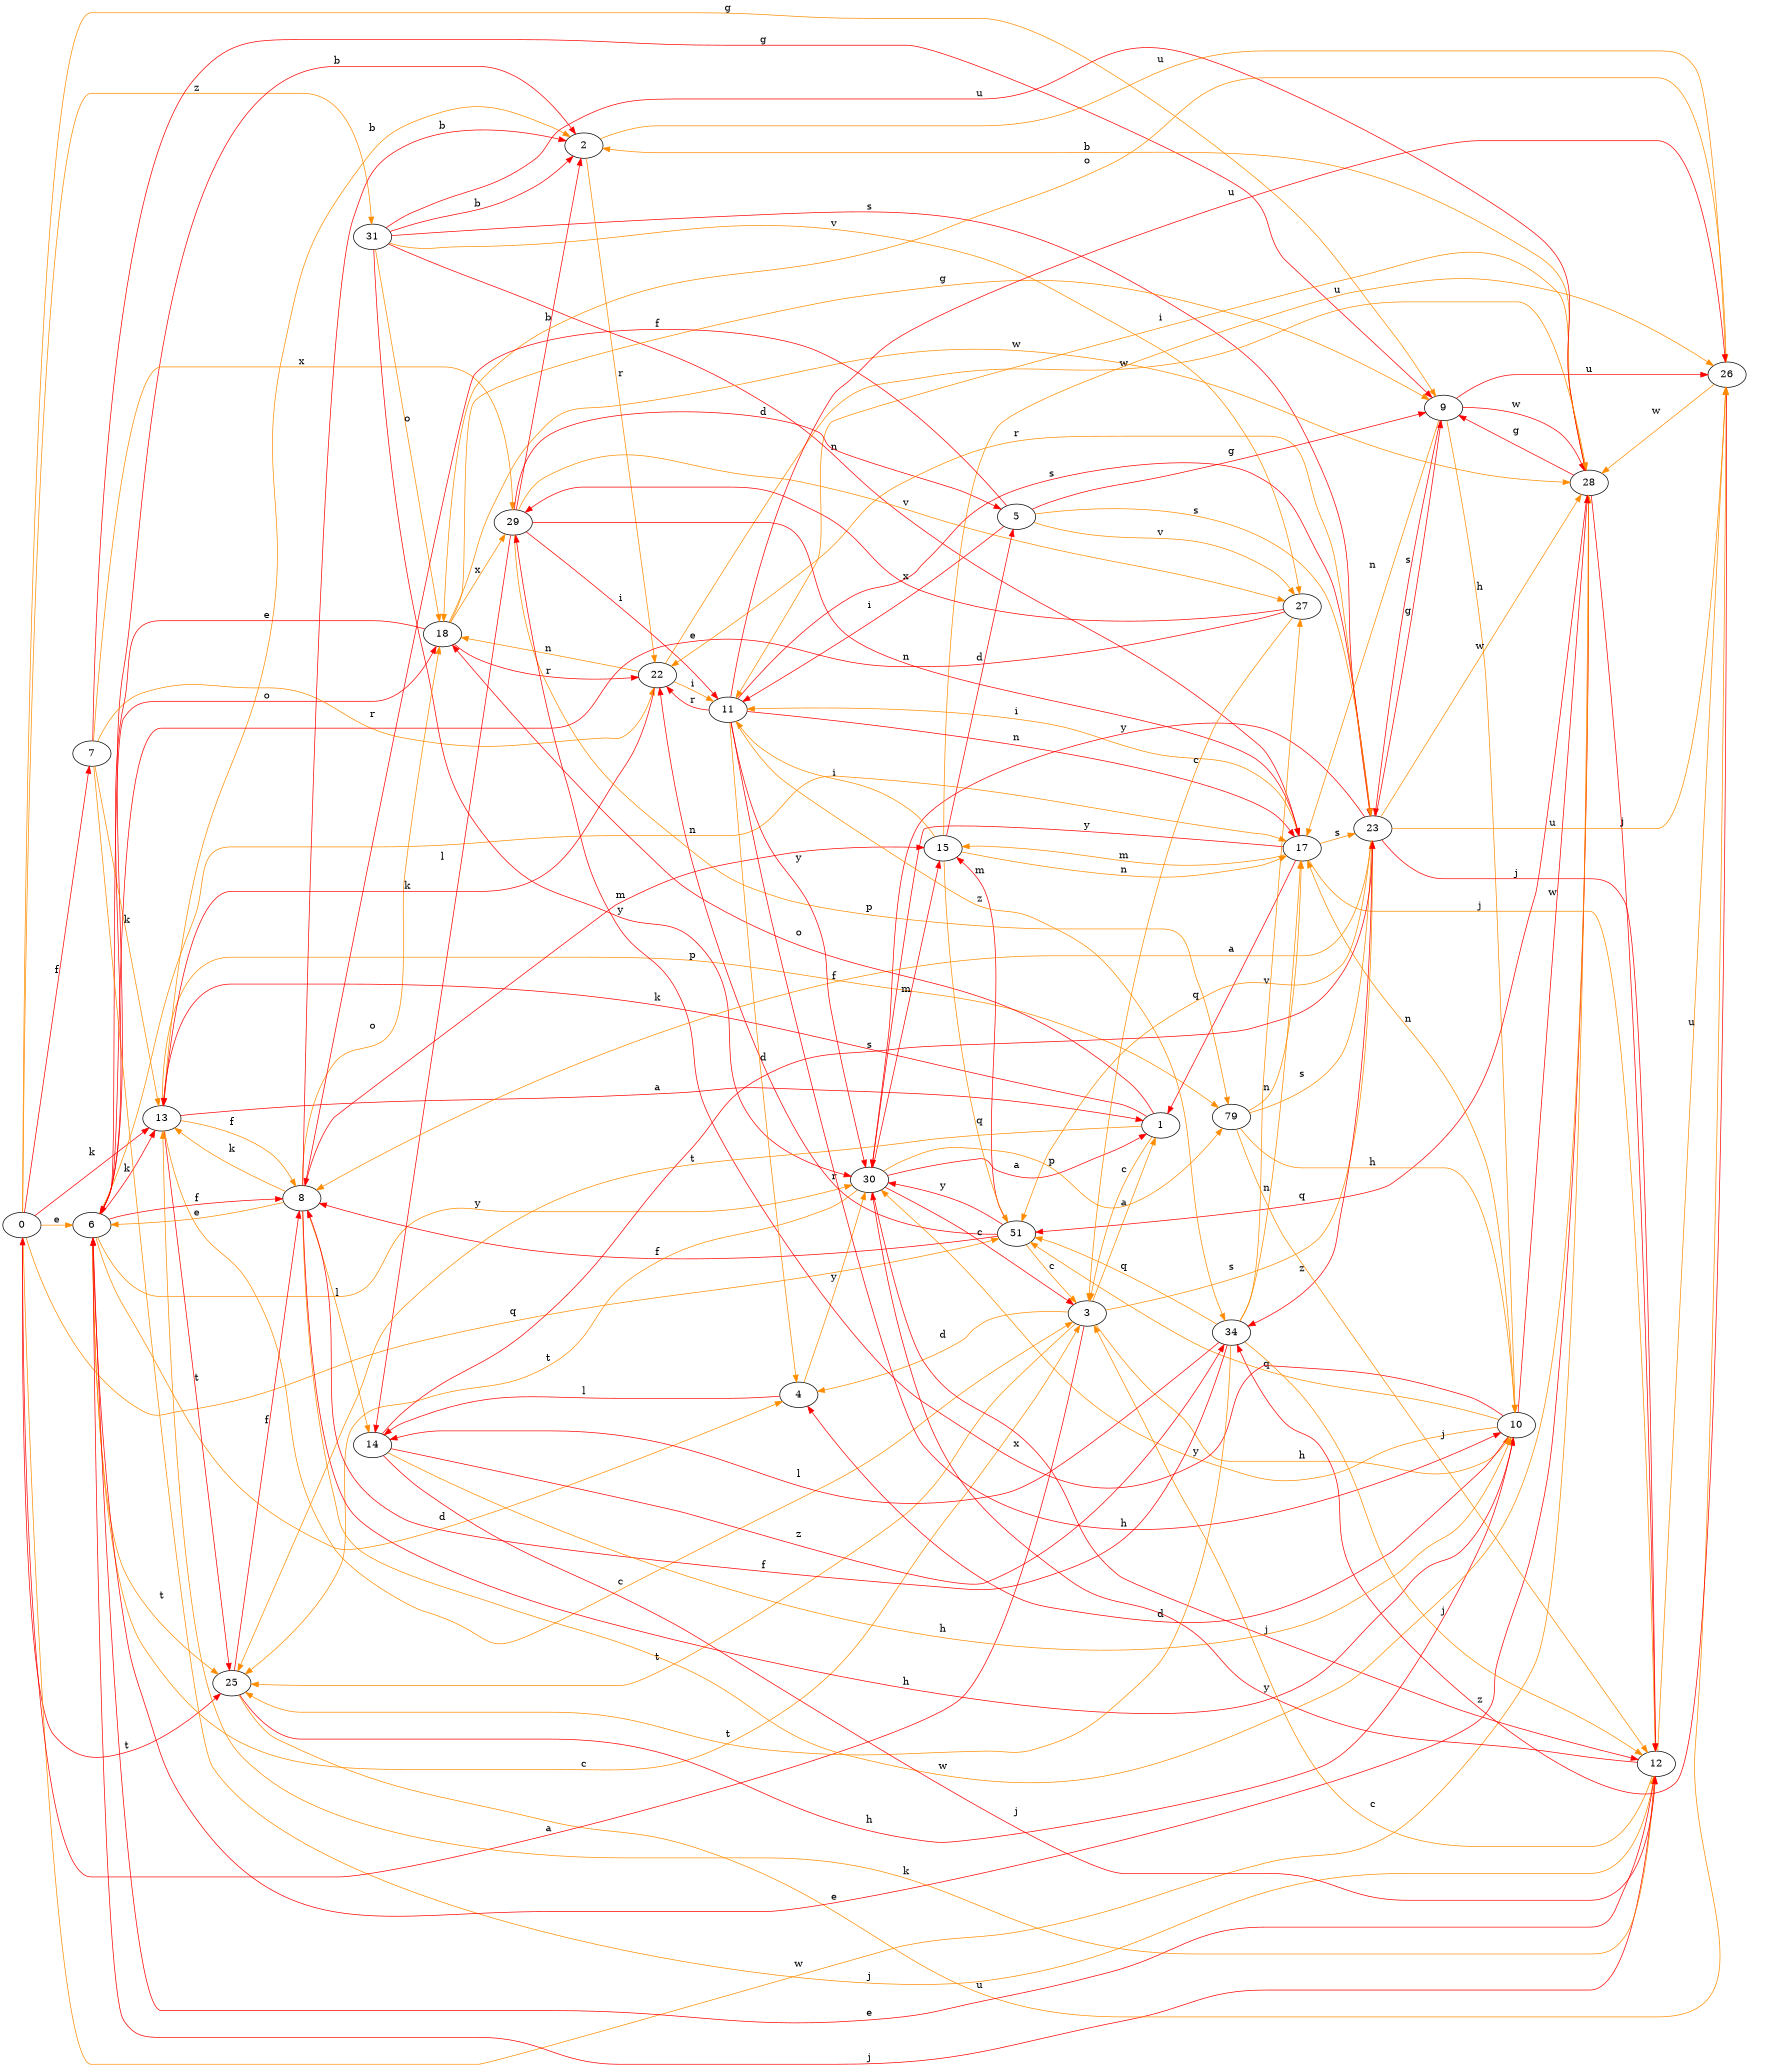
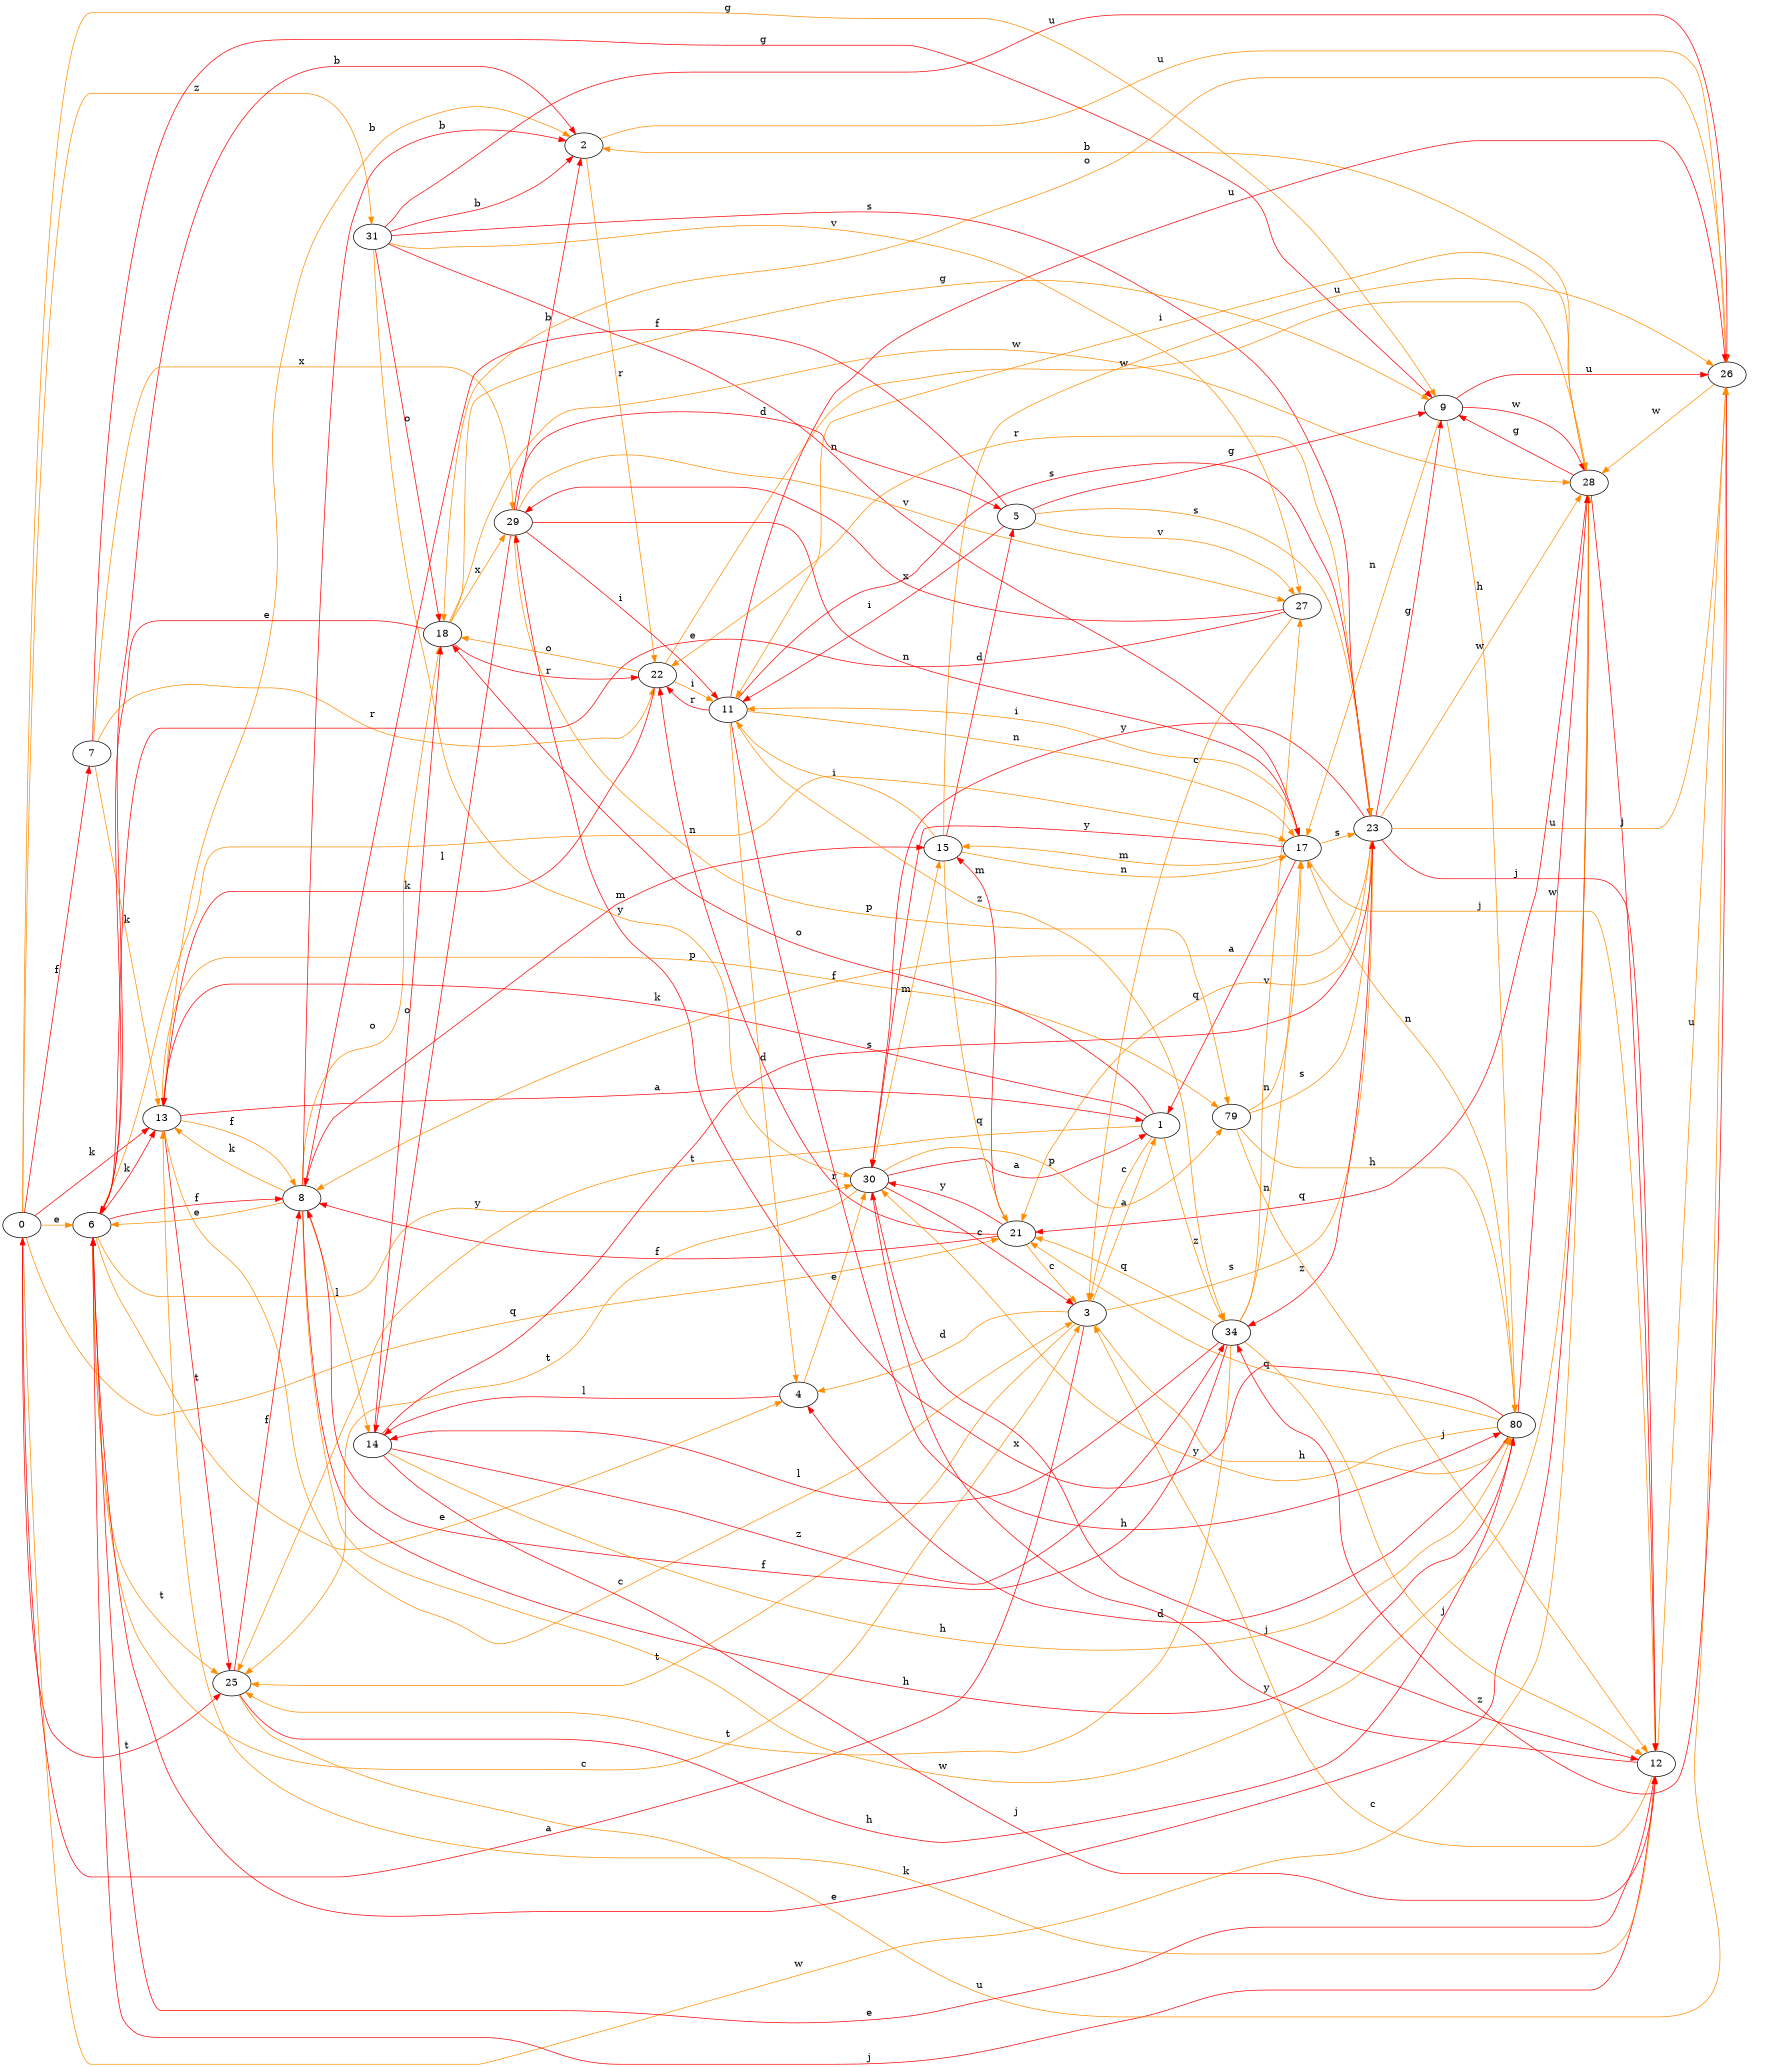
edge "31" -> "28": now "31" -> "26"
edge "31" -> "18": color darkorange -> red
edge "9" -> "23": removed, label "s"
edge "22" -> "18": label "n" -> "o"
edge "6" -> "18": now "14" -> "18"
edge "11" -> "17": color red -> darkorange
edge "31" -> "30": color red -> darkorange
edge "11" -> "30": removed, label "y"
edge "30" -> "15": color red -> darkorange
edge "1" -> "34": added, label "z"
node "51": label "51" -> "21"
edge "4" -> "30": label "y" -> "e"
node "10": label "10" -> "80"
edge "6" -> "4": label "d" -> "e"
edge "7" -> "12": removed, label "j"
